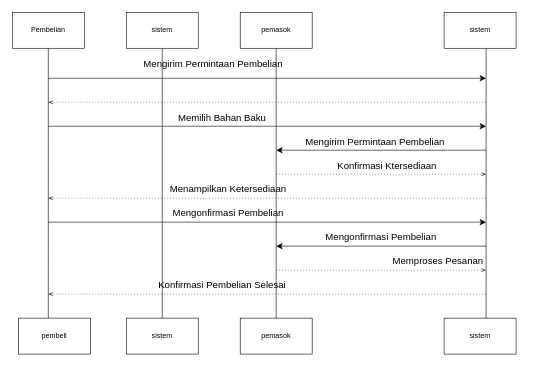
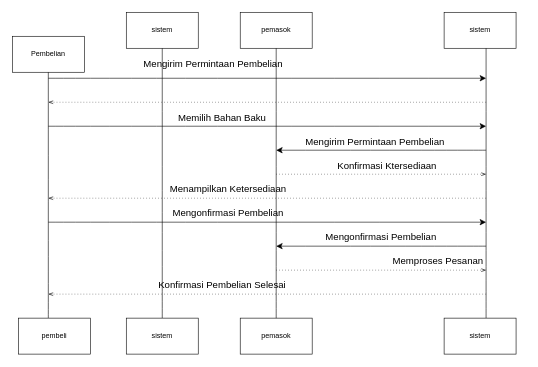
node "Pembelian": moved (48, 30) -> (48, 54)
